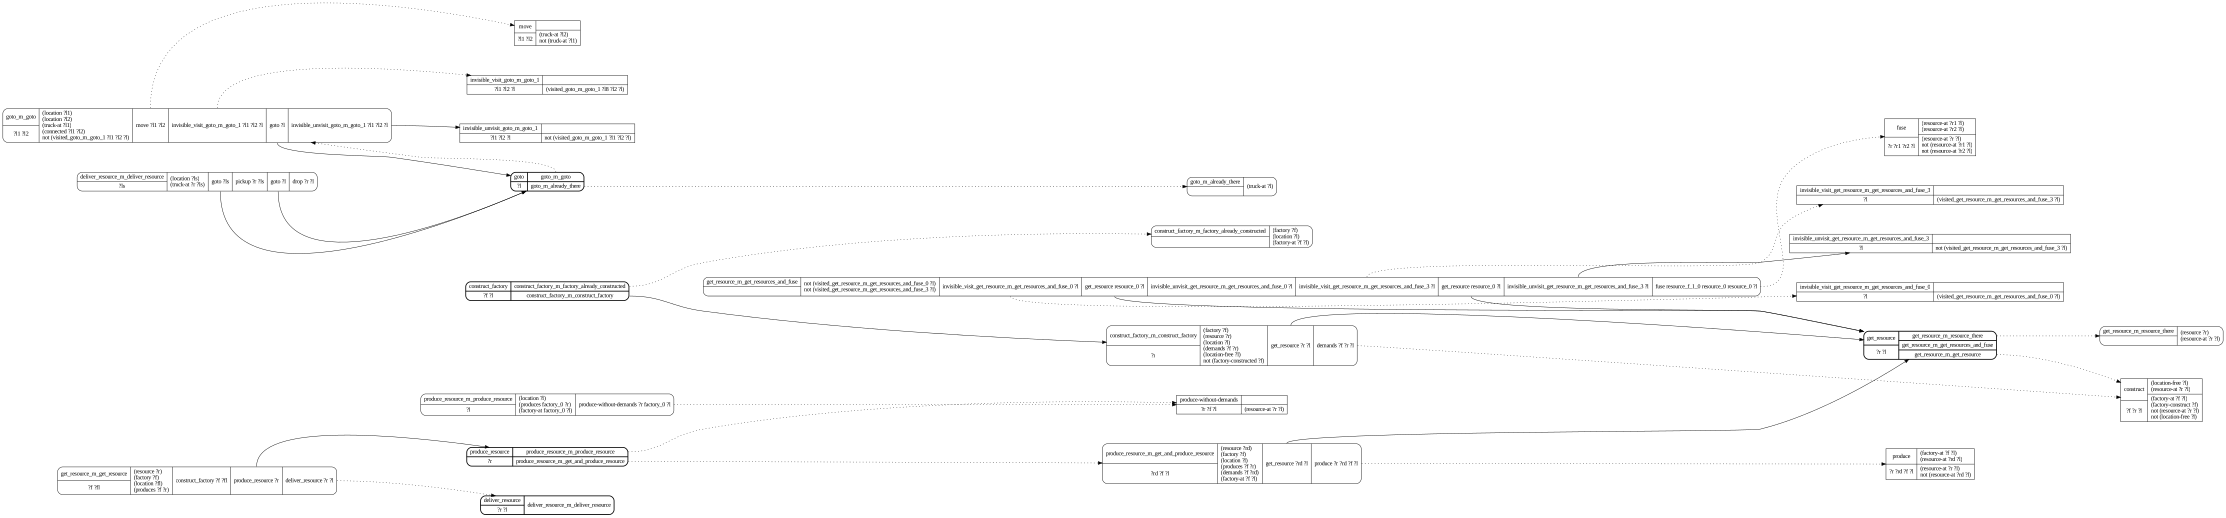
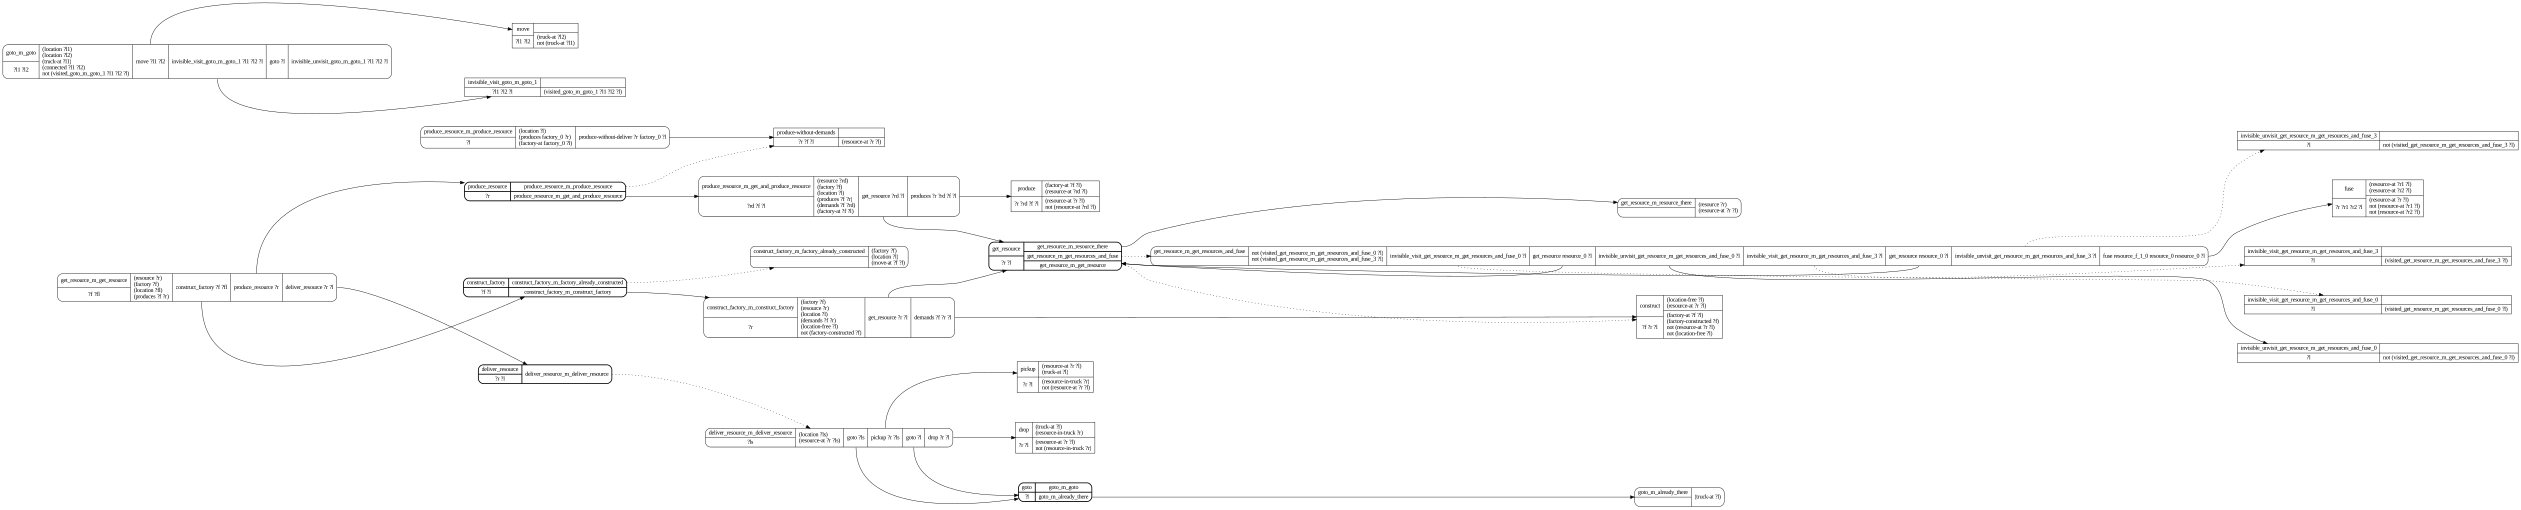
edge "goto_m_goto" -> "move": style dotted -> solid
edge "goto_m_goto" -> "invisible_visit_goto_m_goto_1": style dotted -> solid
node "invisible_visit_goto_m_goto_1": text "(visited_goto_m_goto_1 ?l8 ?l2 ?l)" -> "(visited_goto_m_goto_1 ?l1 ?l2 ?l)"
node "invisible_unvisit_goto_m_goto_1": removed
edge "goto_m_goto" -> "goto": removed
edge "goto" -> "goto_m_goto": removed
node "deliver_resource_m_deliver_resource": text "(truck-at ?r ?ls)" -> "(resource-at ?r ?ls)"
edge "get_resource_m_get_resources_and_fuse" -> "fuse": style dotted -> solid
edge "goto" -> "goto_m_already_there": style dotted -> solid
node "construct_factory_m_factory_already_constructed": text "(factory-at ?f ?l)" -> "(move-at ?f ?l)"
edge "get_resource" -> "get_resource_m_get_resources_and_fuse": added
edge "get_resource_m_get_resources_and_fuse" -> "invisible_unvisit_get_resource_m_get_resources_and_fuse_3": style solid -> dotted
edge "get_resource" -> "get_resource_m_resource_there": style dotted -> solid
node "invisible_unvisit_get_resource_m_get_resources_and_fuse_0": added
edge "get_resource_m_get_resource" -> "construct_factory": added
edge "construct_factory_m_construct_factory" -> "construct": style dotted -> solid
node "pickup": added
edge "deliver_resource" -> "deliver_resource_m_deliver_resource": added
node "produce_resource_m_produce_resource": text "produce-without-demands ?r factory_0 ?l" -> "produce-without-deliver ?r factory_0 ?l"
edge "produce_resource_m_produce_resource" -> "produce-without-demands": style dotted -> solid
node "construct": text "(factory-construct ?f)" -> "(factory-constructed ?f)"
node "drop": added
edge "produce_resource" -> "produce_resource_m_get_and_produce_resource": style dotted -> solid
node "produce_resource_m_get_and_produce_resource": text "produce ?r ?rd ?f ?l" -> "produces ?r ?rd ?f ?l"
edge "produce_resource_m_get_and_produce_resource" -> "produce": style dotted -> solid
edge "get_resource_m_get_resource" -> "deliver_resource": style dotted -> solid
